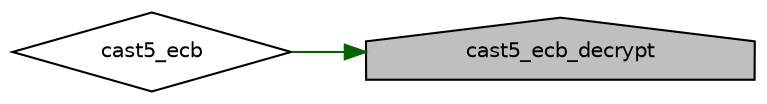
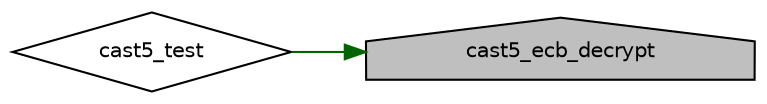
node "cast5_ecb": label "cast5_ecb" -> "cast5_test"
